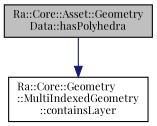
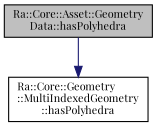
node "Ra::Core::Geometry ::MultiIndexedGeometry ::containsLayer": label "Ra::Core::Geometry ::MultiIndexedGeometry ::containsLayer" -> "Ra::Core::Geometry ::MultiIndexedGeometry ::hasPolyhedra"
